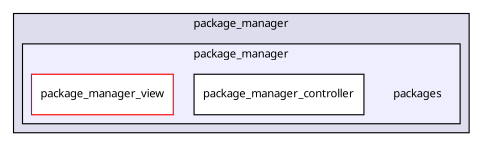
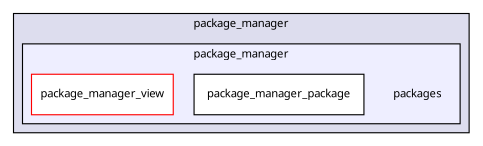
node "package_manager_controller": label "package_manager_controller" -> "package_manager_package"
